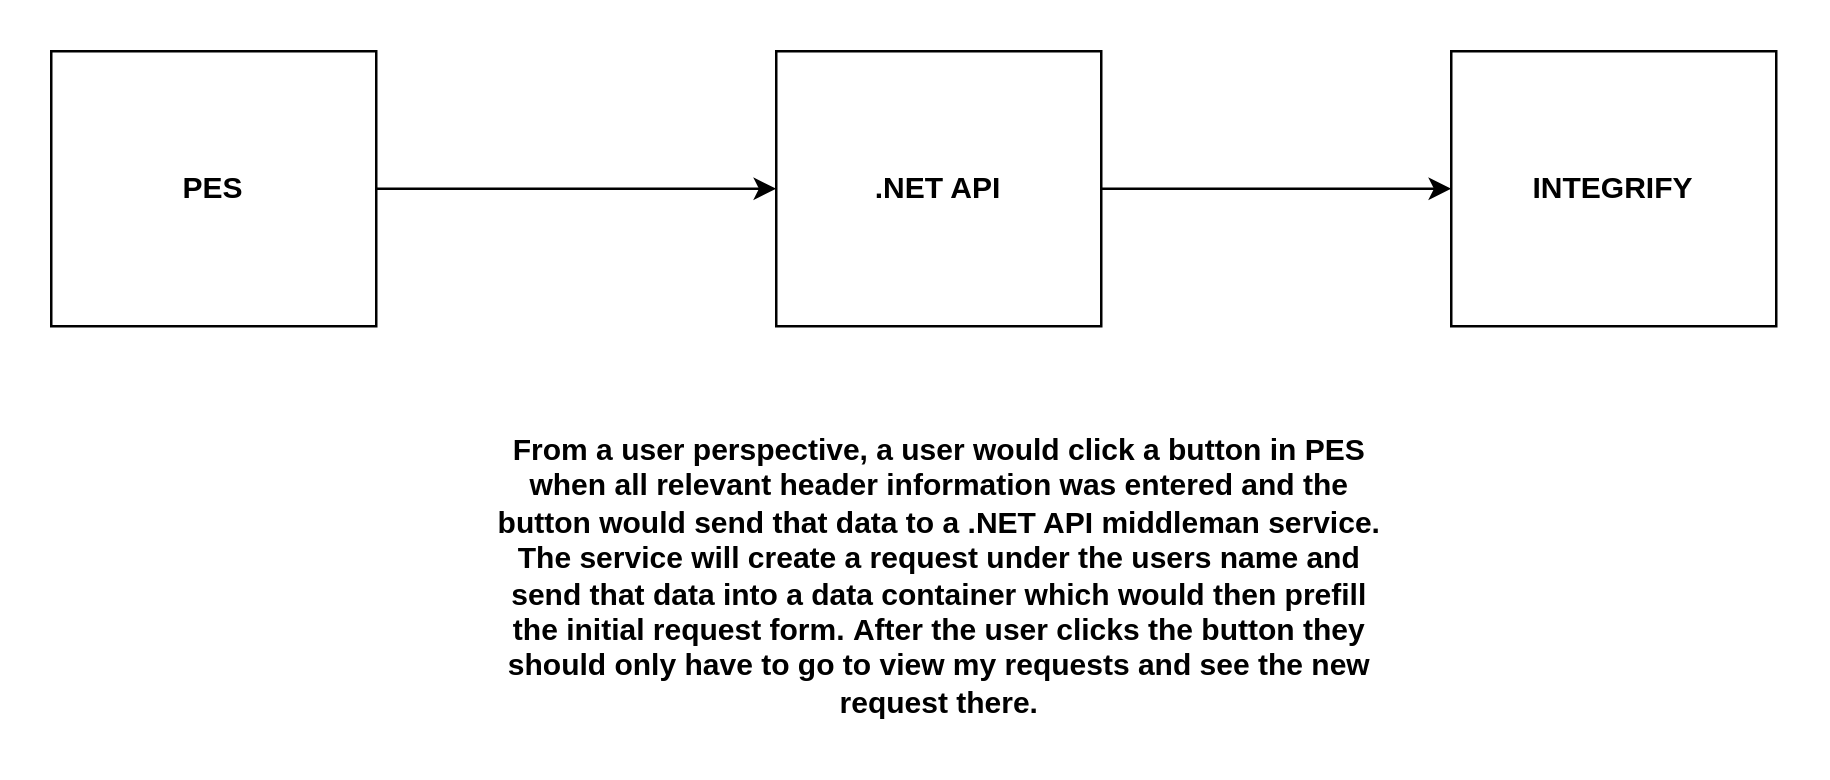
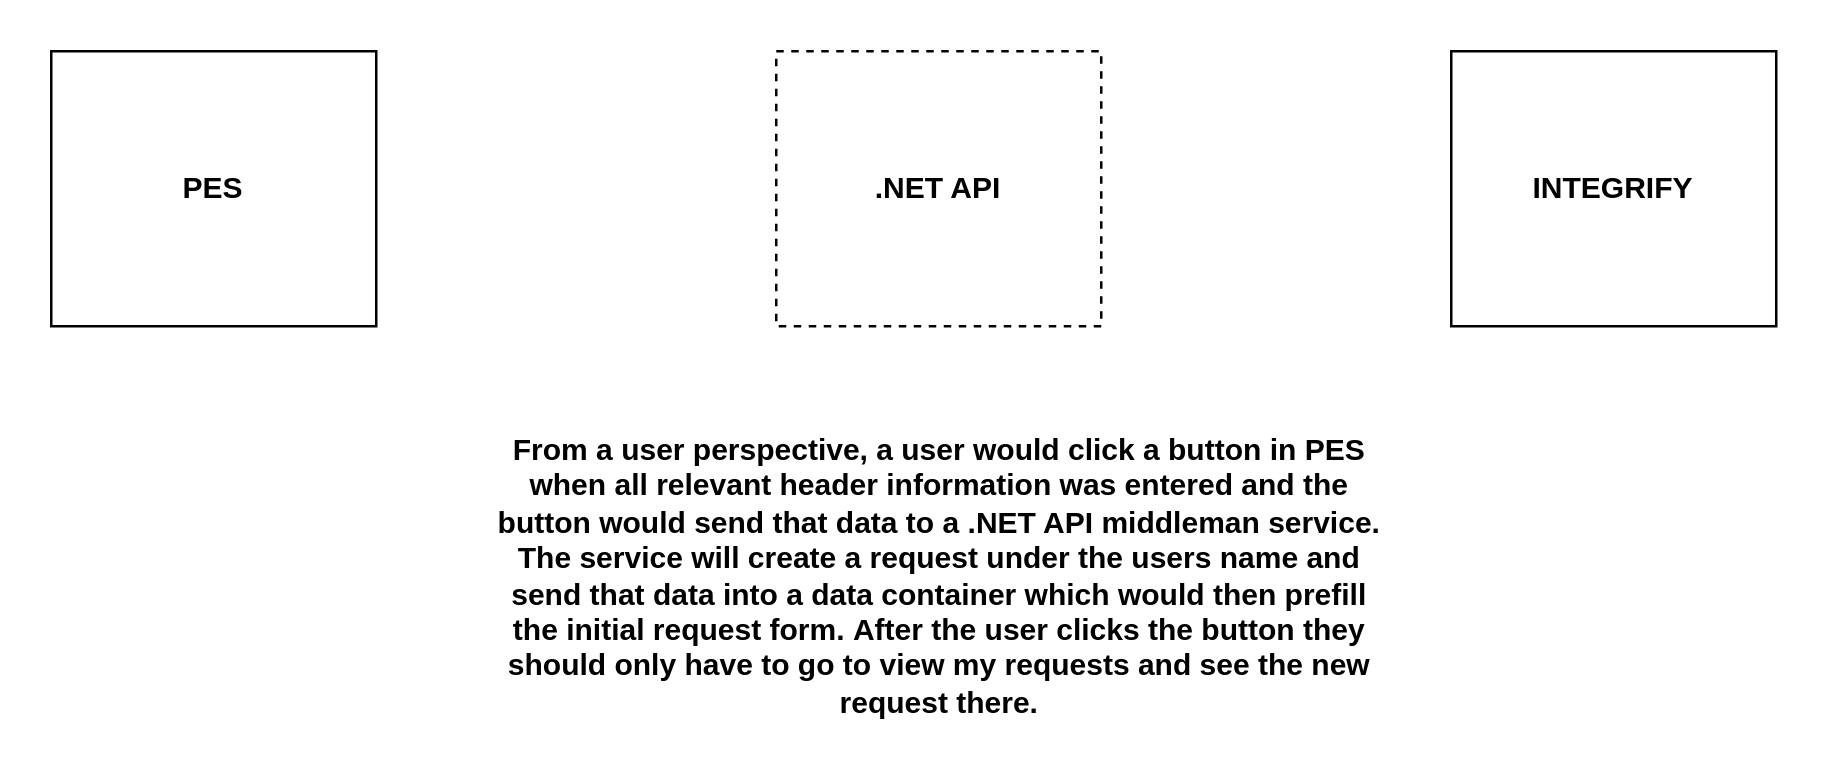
edge "PES" -> ".NET API": removed
node ".NET API": style solid -> dashed
edge ".NET API" -> "INTEGRIFY": removed
